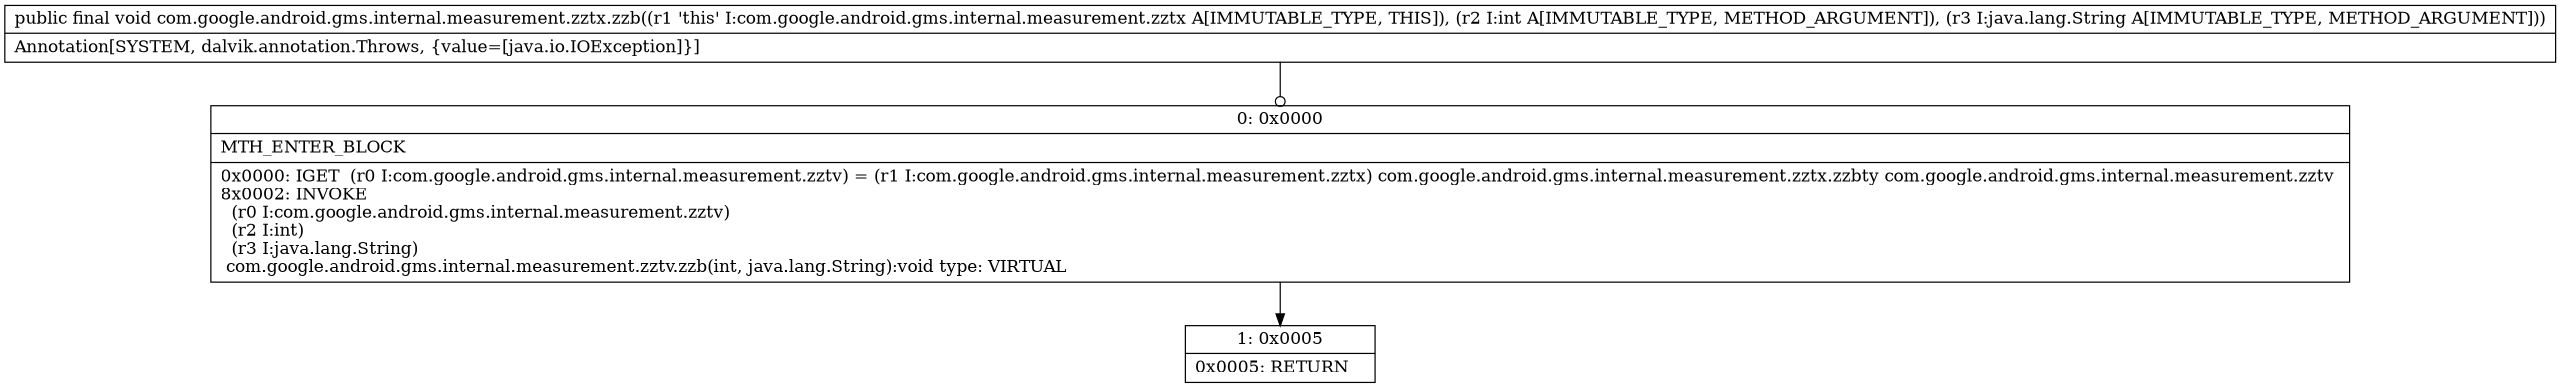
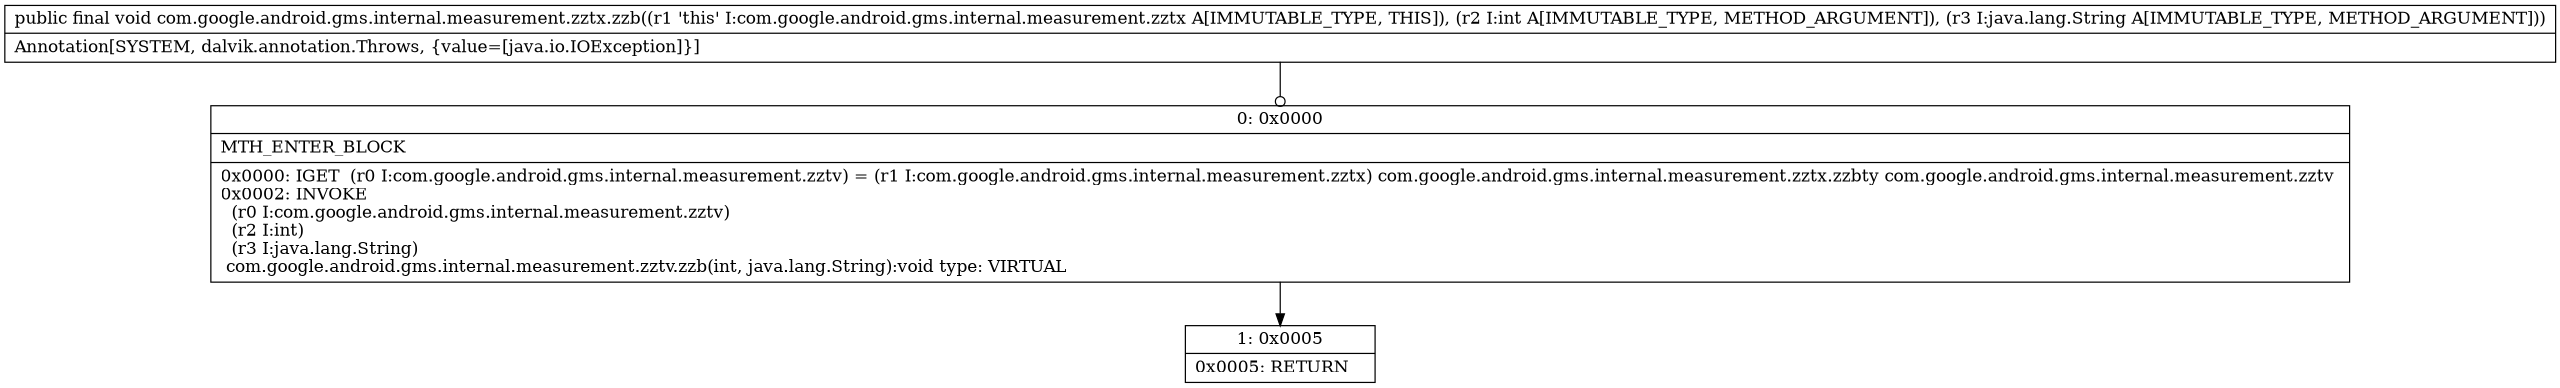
node "0: 0x0000": text "8x0002: INVOKE" -> "0x0002: INVOKE"
